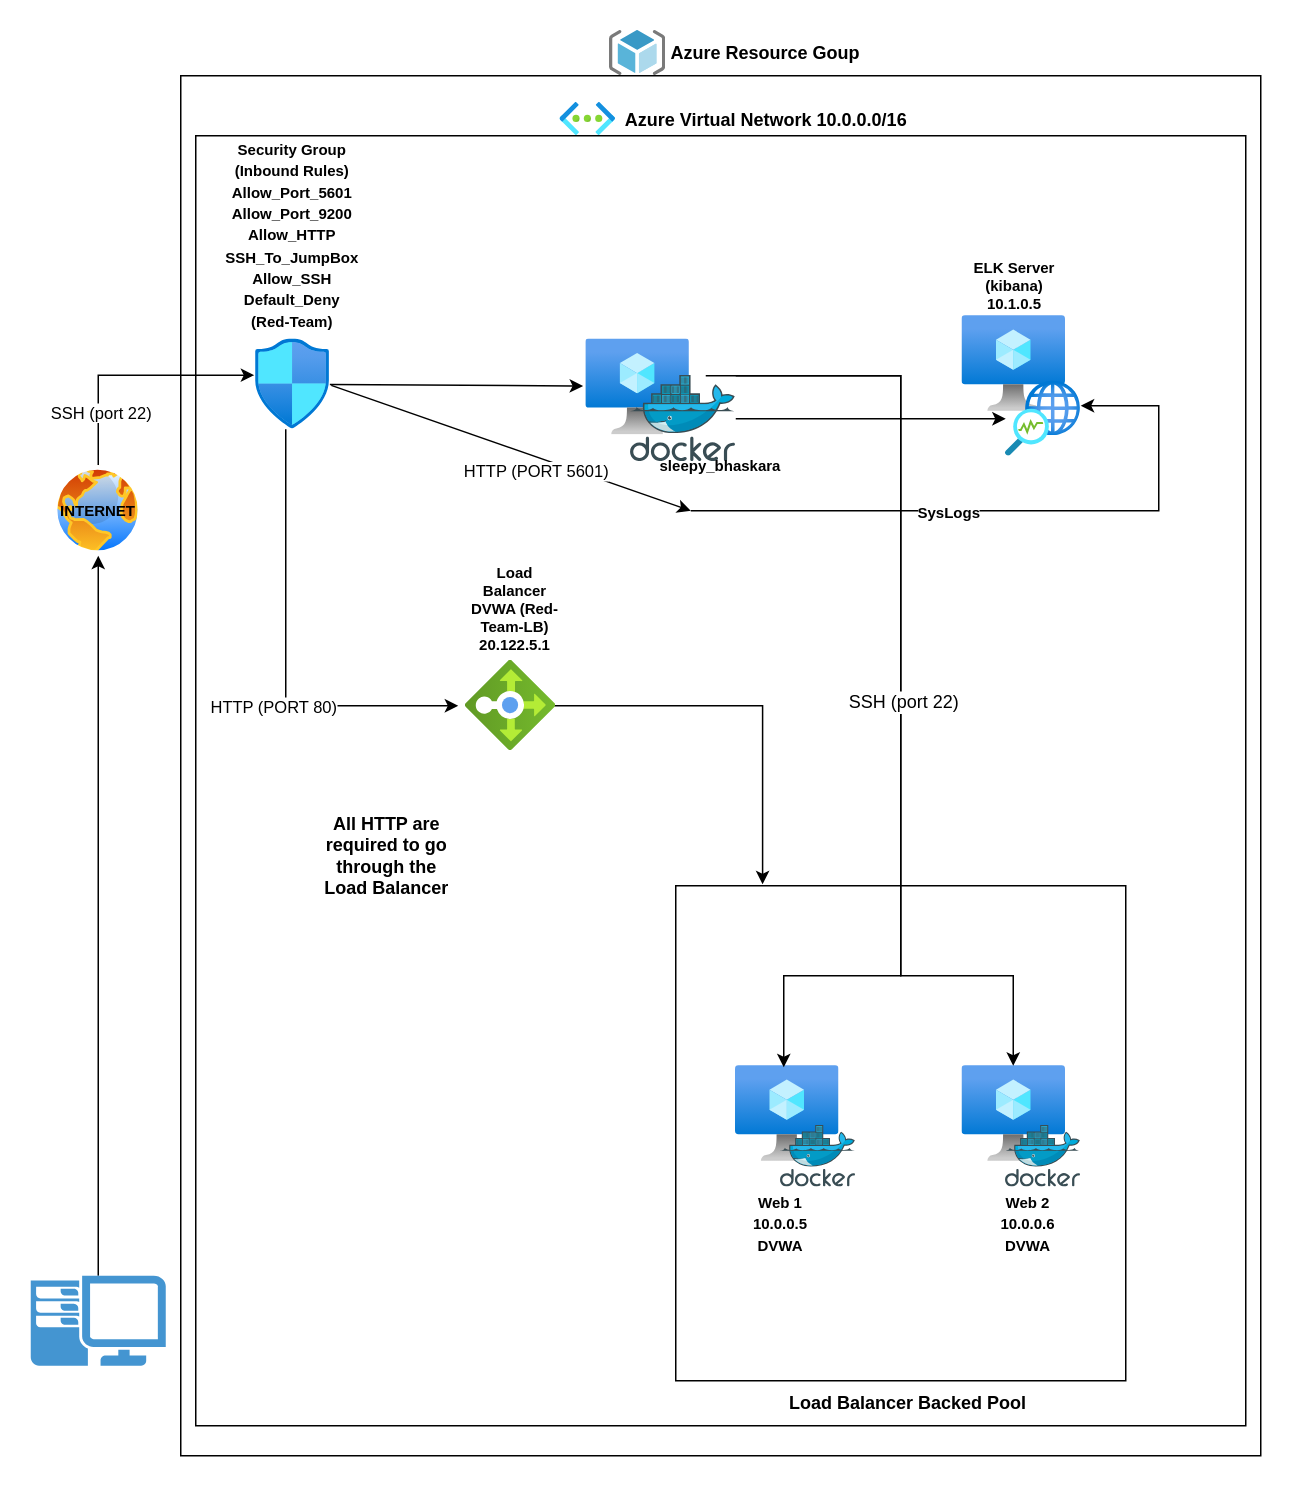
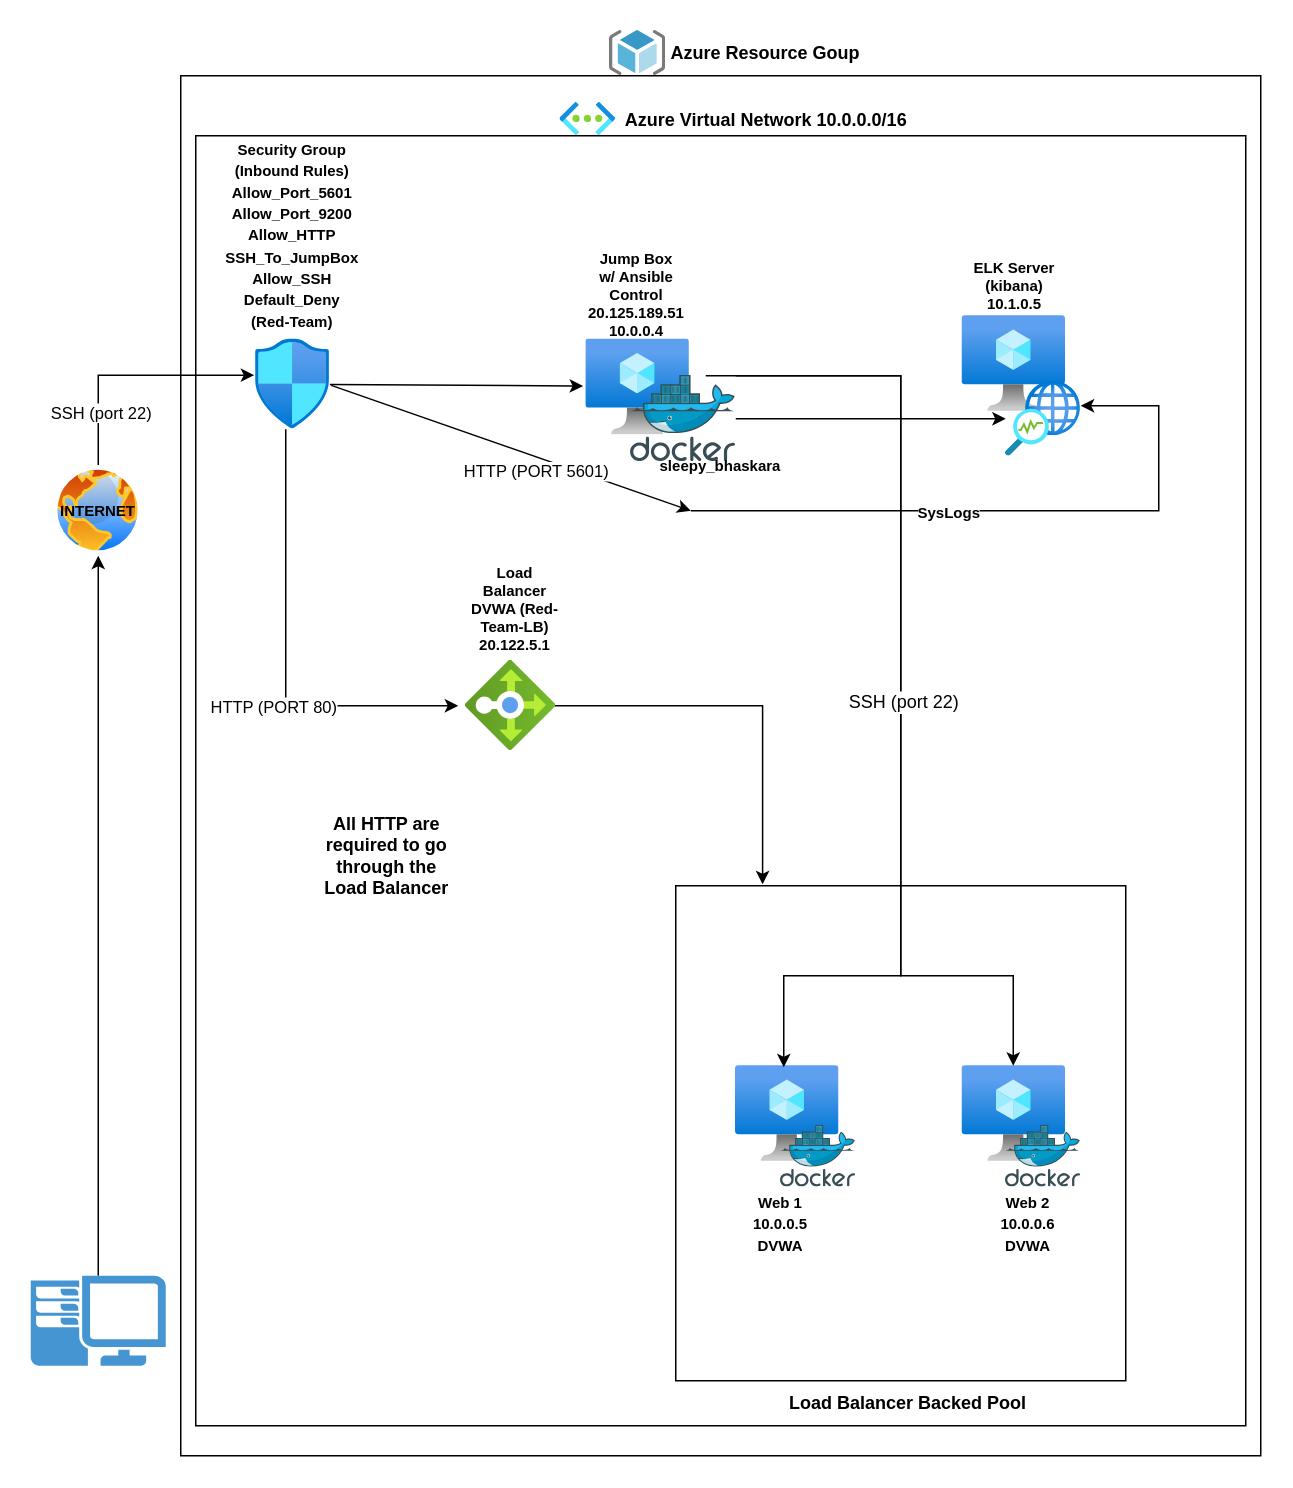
node "Jump Box w/ Ansible Control 20.125.189.51 10.0.0.4": added
